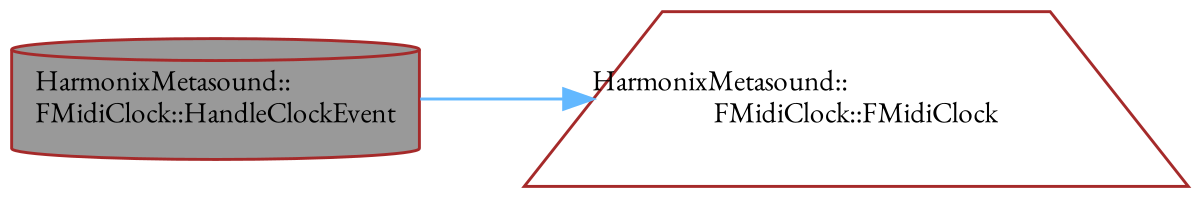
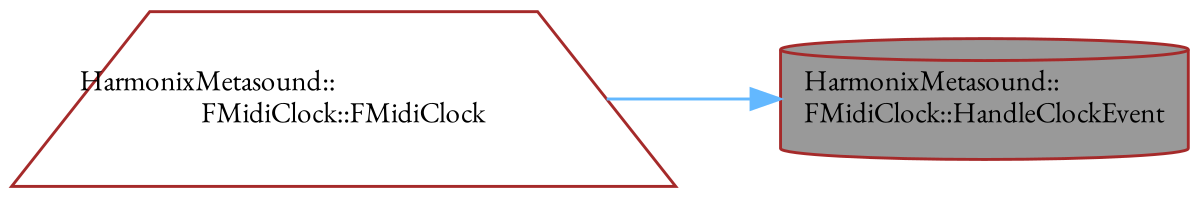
edge "HarmonixMetasound:: FMidiClock::HandleClockEvent" -> "HarmonixMetasound:: FMidiClock::FMidiClock": reversed
